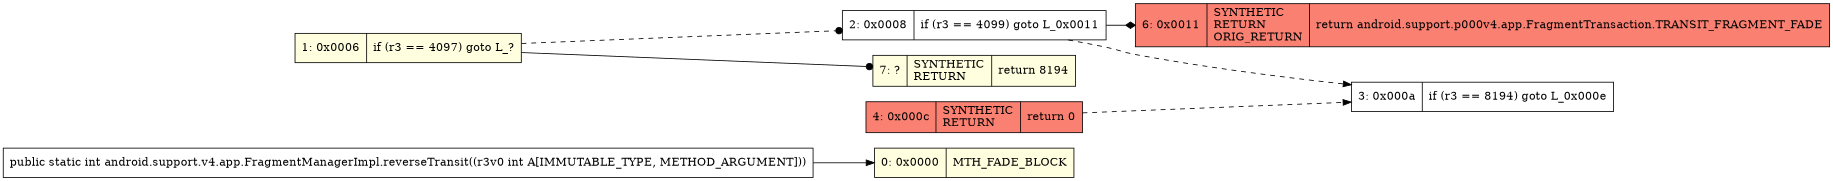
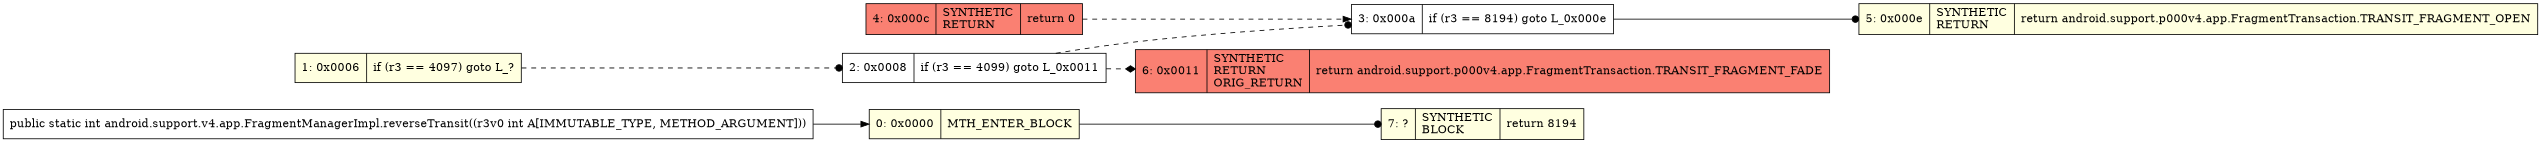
node "5: 0x000e": added
edge "2: 0x0008" -> "6: 0x0011": style solid -> dashed
edge "1: 0x0006" -> "7: ?": now "0: 0x0000" -> "7: ?"
edge "2: 0x0008" -> "3: 0x000a": arrowhead normal -> dot
node "7: ?": text "RETURN" -> "BLOCK"
node "0: 0x0000": text "MTH_FADE_BLOCK" -> "MTH_ENTER_BLOCK"
